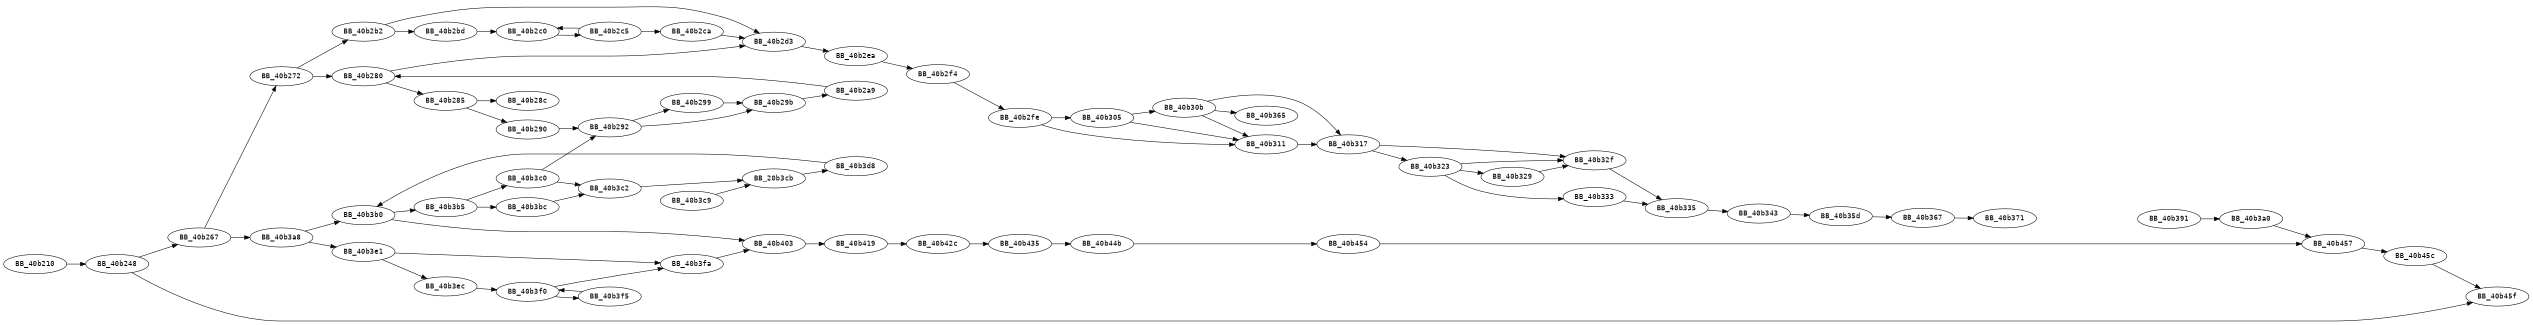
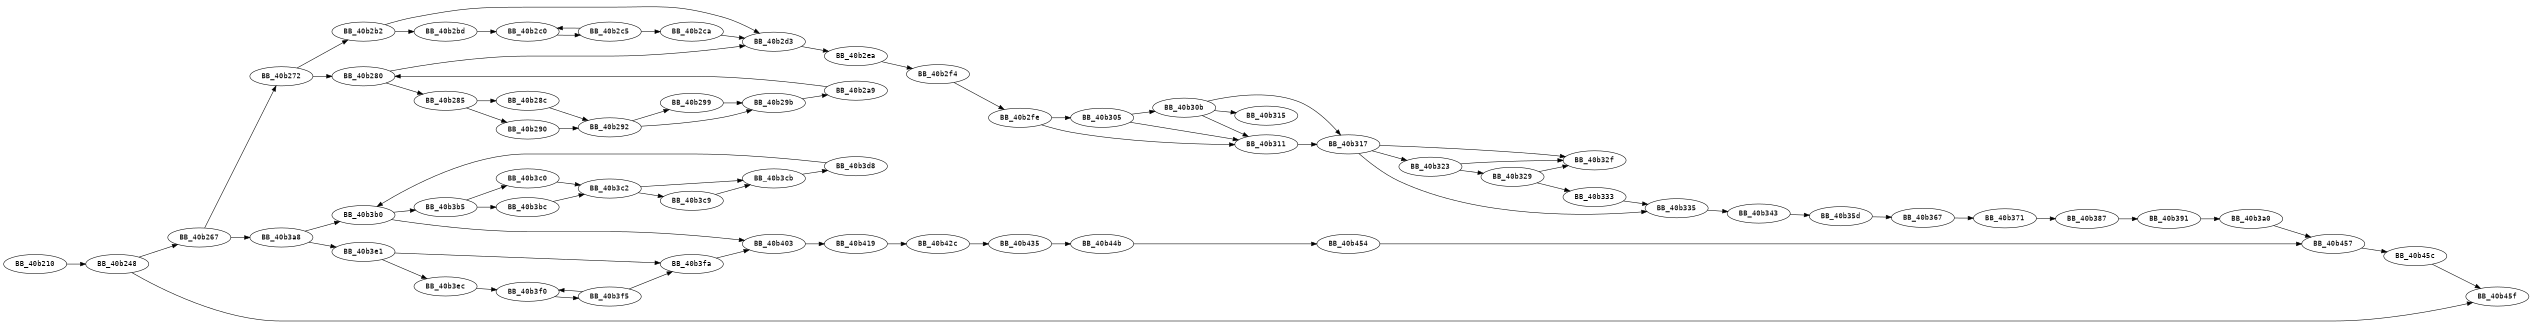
node "BB_40b365": label "BB_40b365" -> "BB_40b315"
edge "BB_40b3c0" -> "BB_40b292": now "BB_40b28c" -> "BB_40b292"
node "BB_20b3cb": label "BB_20b3cb" -> "BB_40b3cb"
edge "BB_40b32f" -> "BB_40b335": now "BB_40b317" -> "BB_40b335"
edge "BB_40b3c2" -> "BB_40b3c9": added
edge "BB_40b323" -> "BB_40b333": now "BB_40b329" -> "BB_40b333"
node "BB_40b387": added
edge "BB_40b3f0" -> "BB_40b3fa": now "BB_40b3f5" -> "BB_40b3fa"
